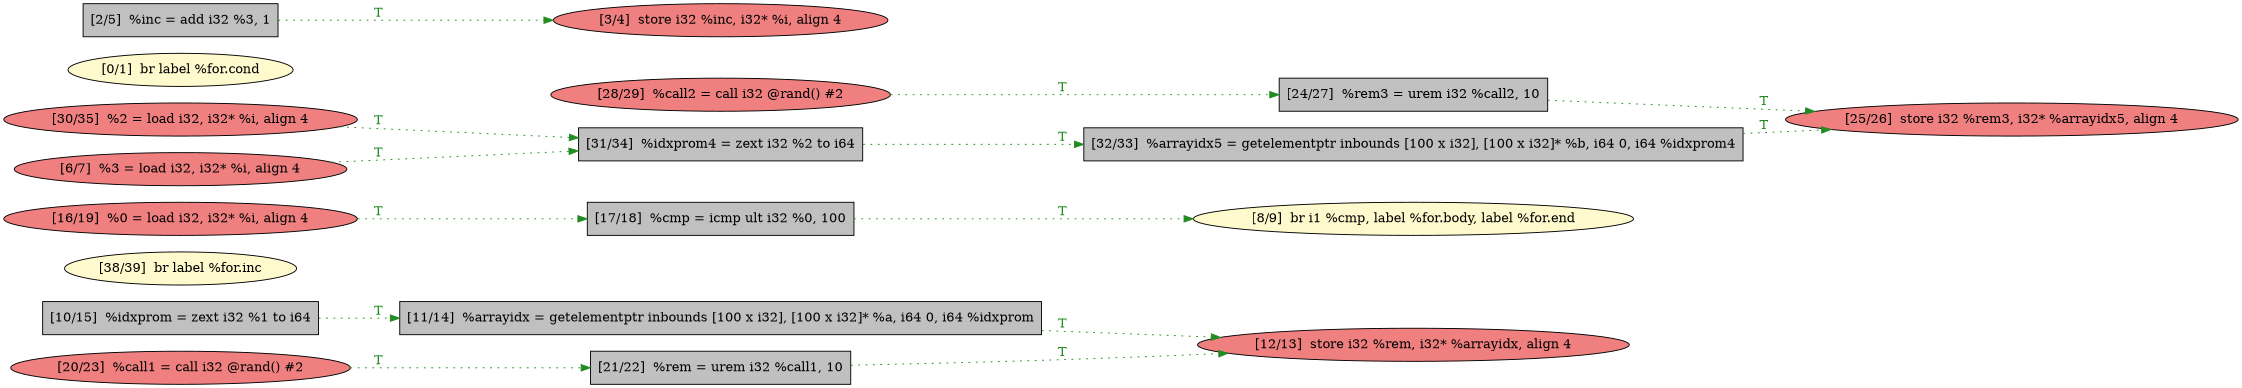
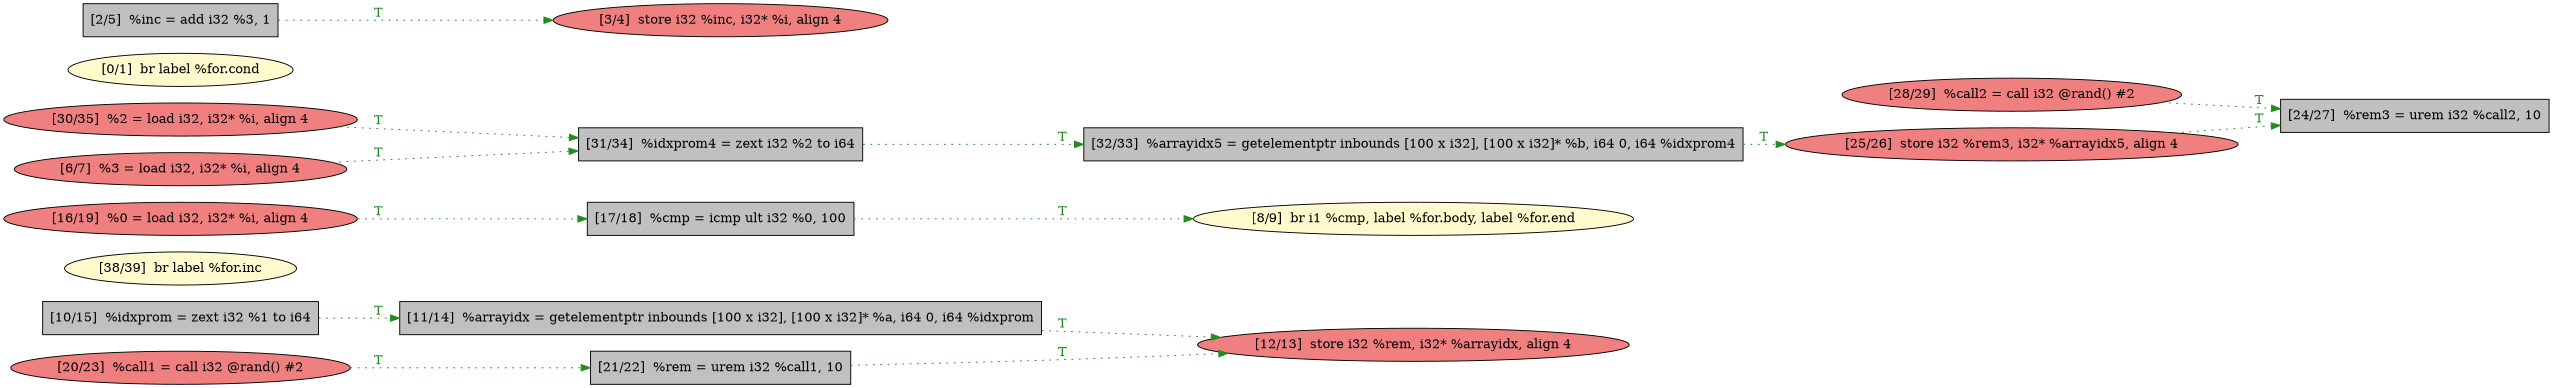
edge "[24/27]  %rem3 = urem i32 %call2, 10" -> "[25/26]  store i32 %rem3, i32* %arrayidx5, align 4": reversed
